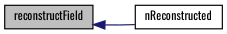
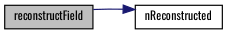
edge "nReconstructed" -> "reconstructField": reversed
